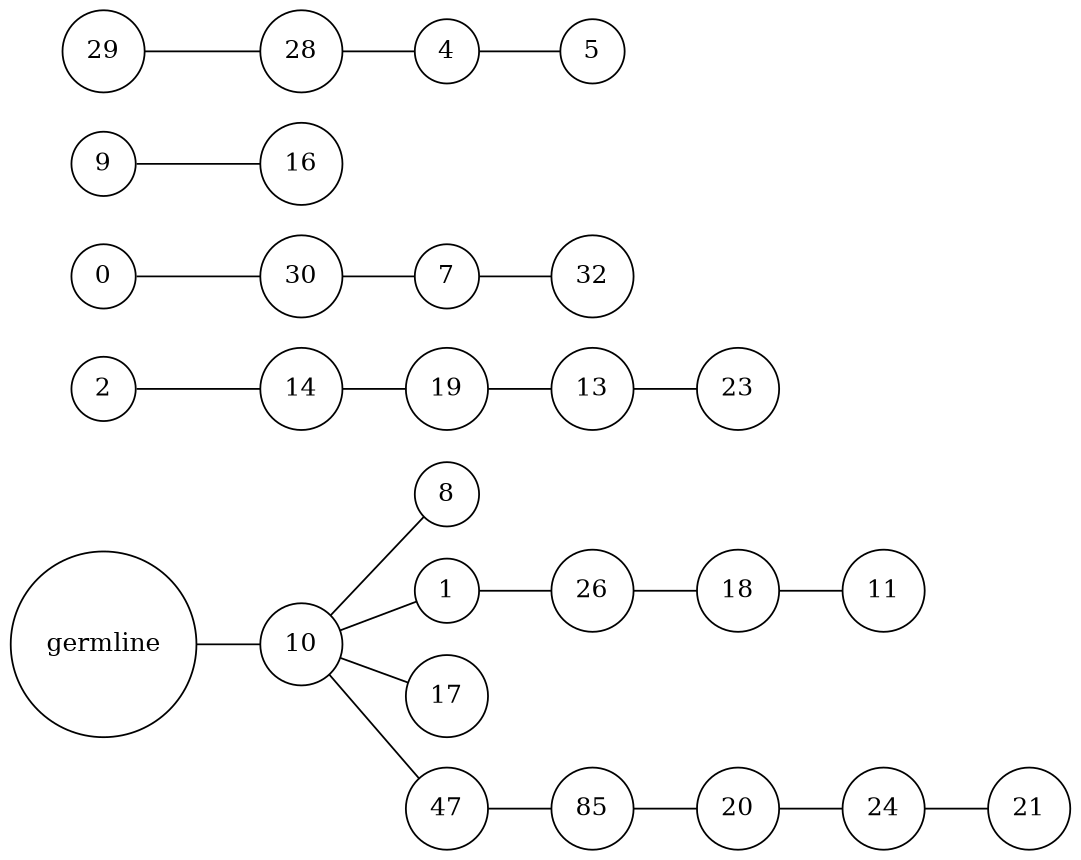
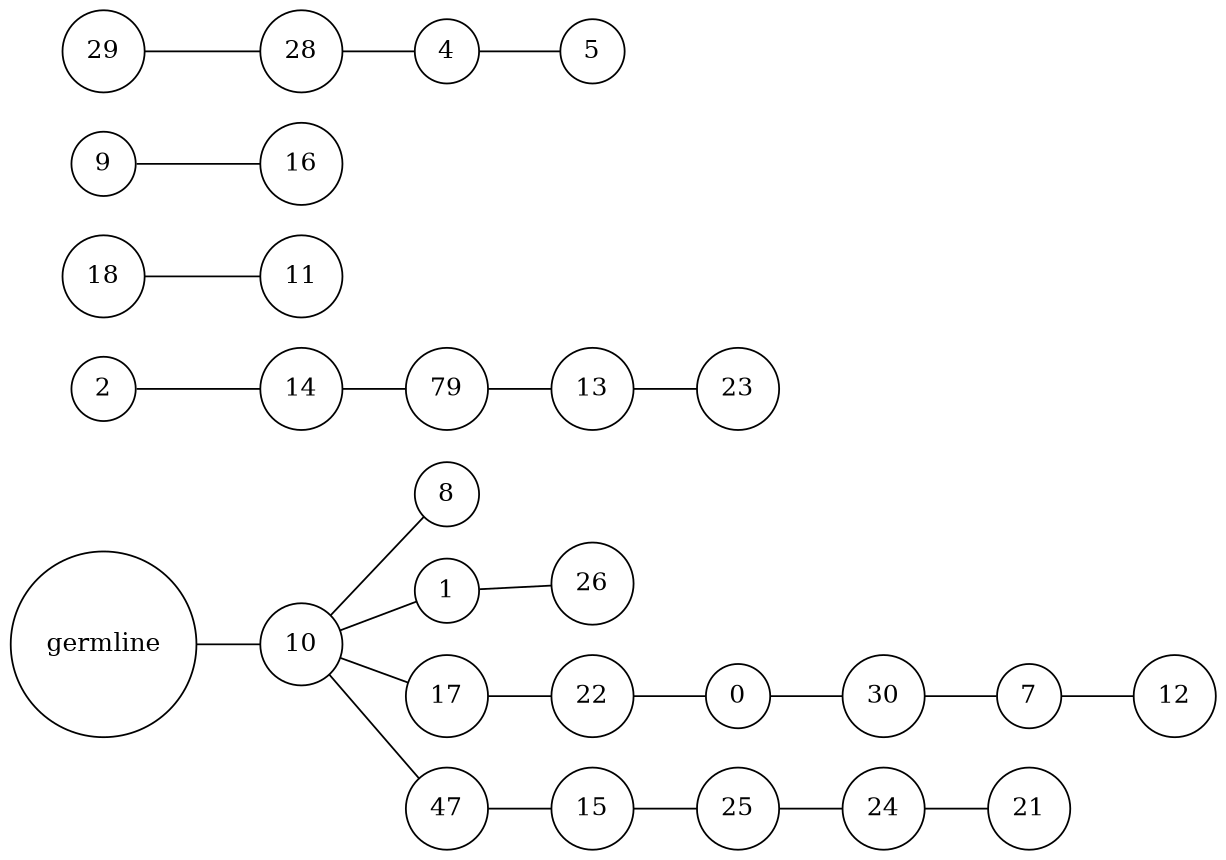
node "32": label "32" -> "12"
node "19": label "19" -> "79"
edge "26" -- "18": removed
node "22": added
node "85": label "85" -> "15"
node "20": label "20" -> "25"
